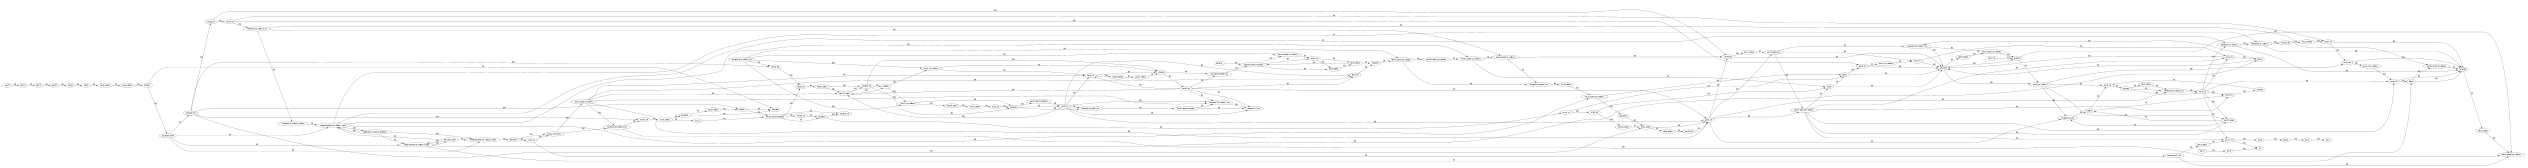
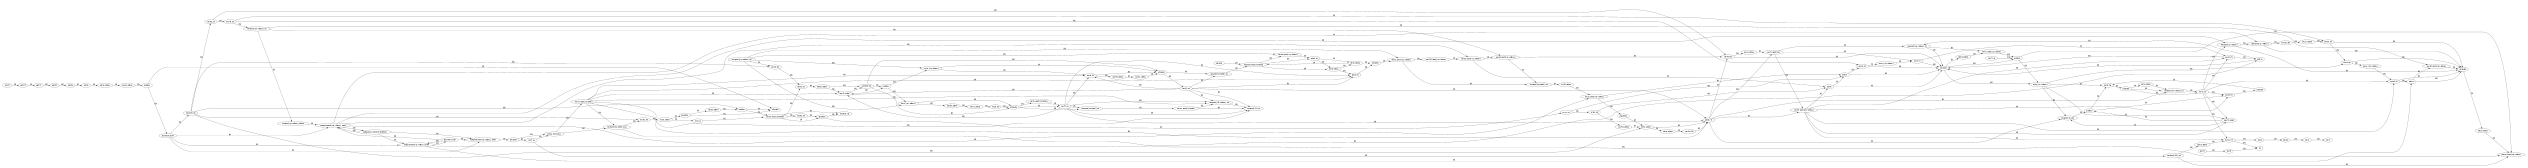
edge "shl rdi , address" -> "add rdi , r15": added, label "DFG"
edge "mov r15 , qword [ rel symbol ]" -> "mov qword [ r15 ] , rax": added, label "DFG"
